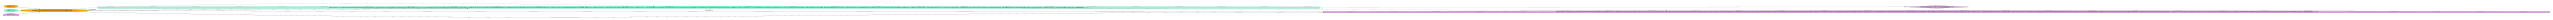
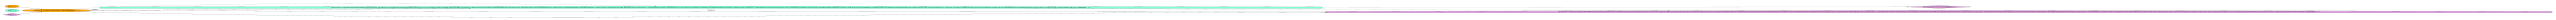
node "setup['1', '0', '0']": shape house -> diamond
